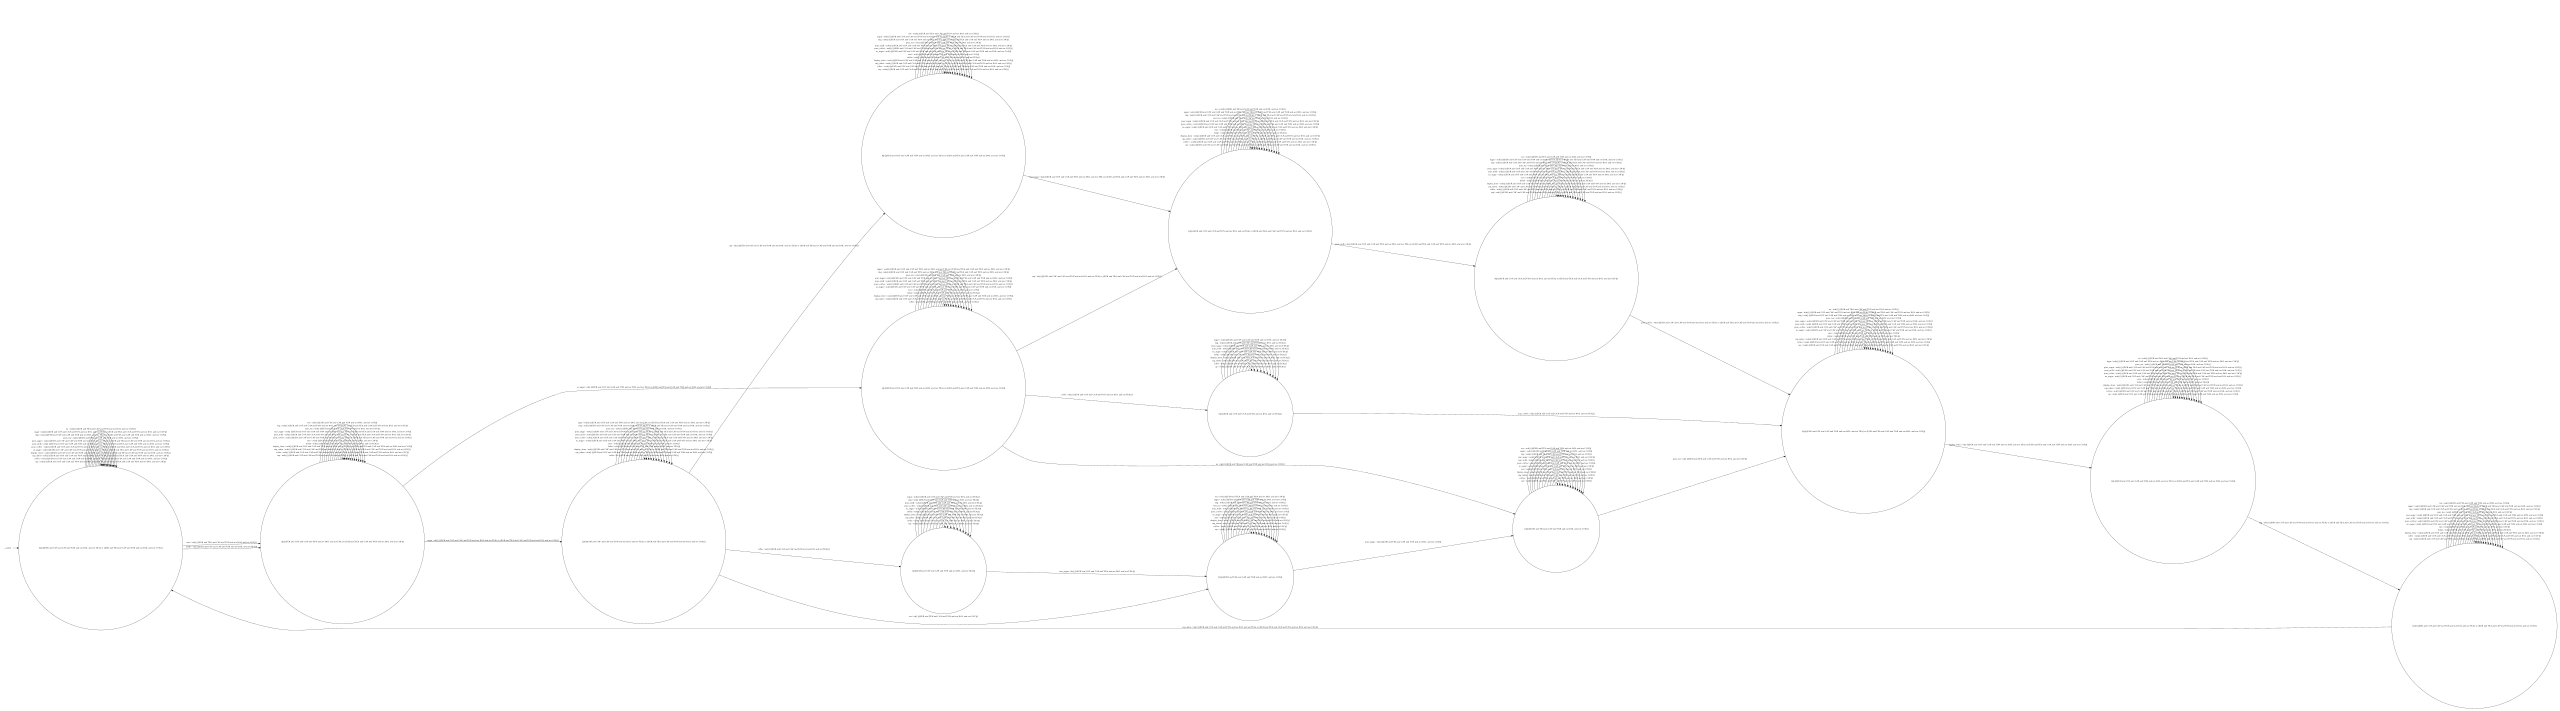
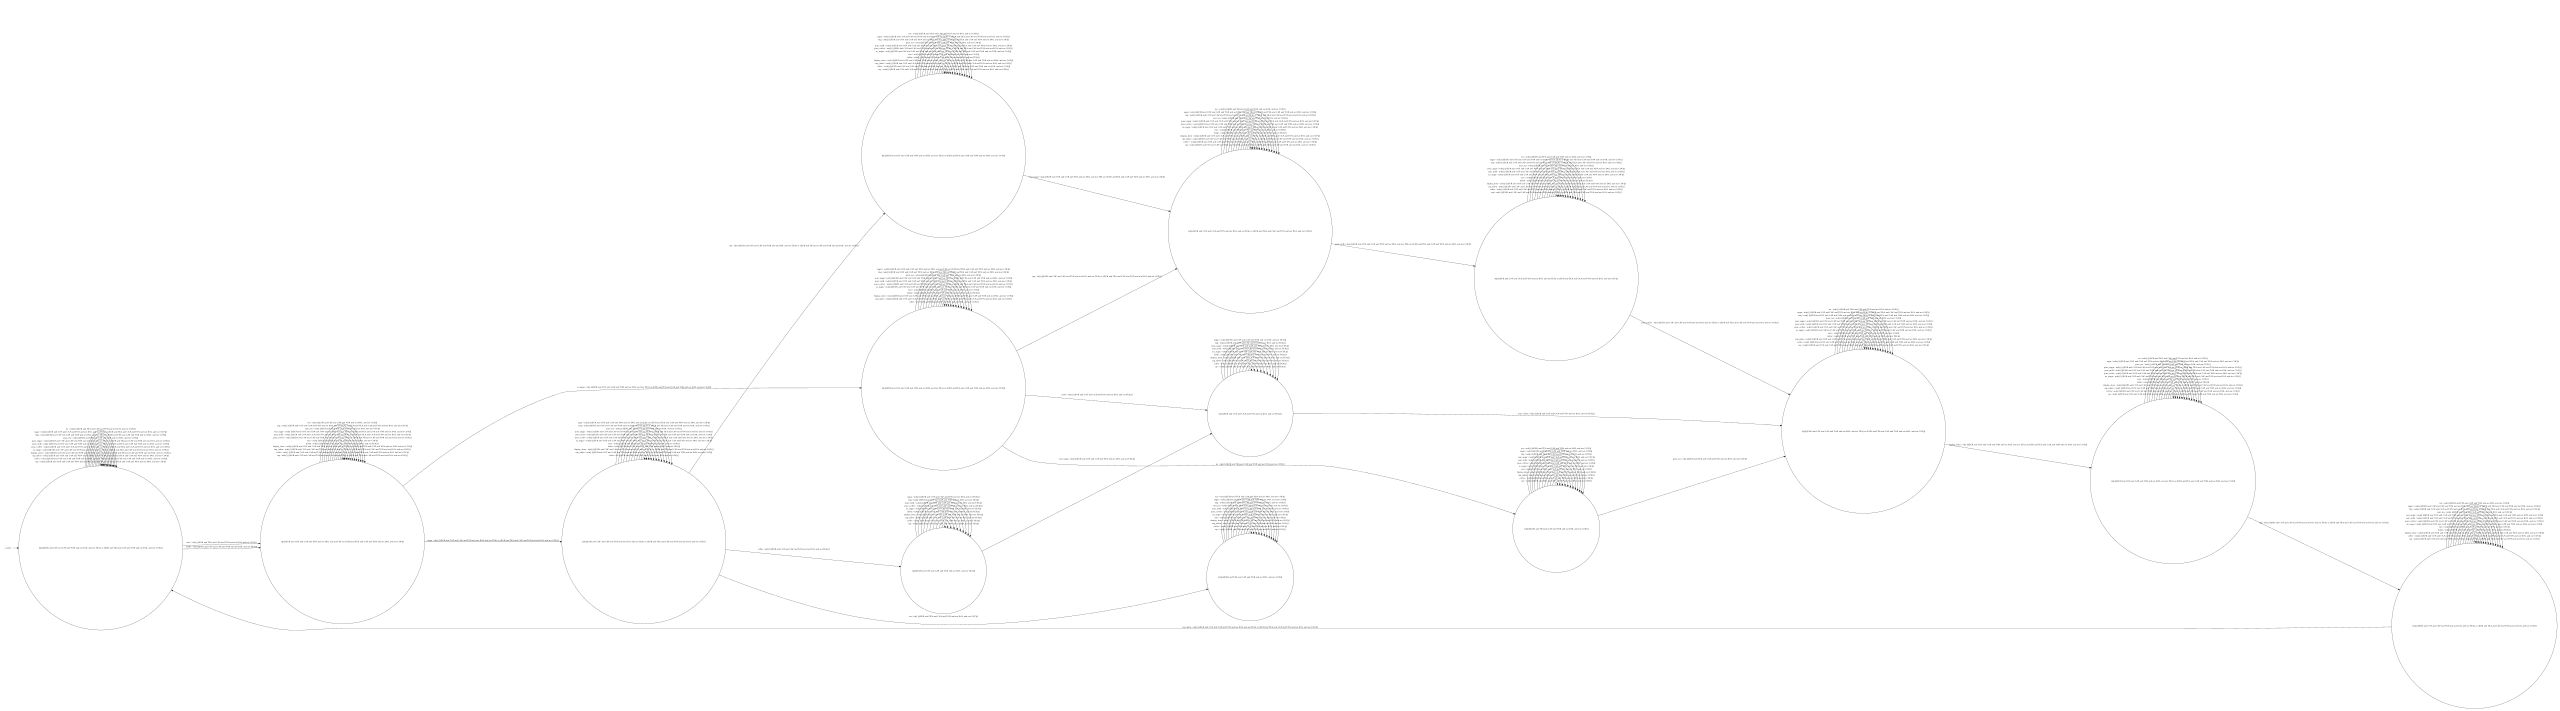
edge "12@[((EUR and TEA and CAP and TON and not DOL and not COF))]" -> "13@[((EUR and TEA and CAP and TON and not DOL and not COF))]": removed, label "pour_sugar / ok() [((EUR and TEA and CAP and TON and not DOL and not COF))]"
edge "5@[((EUR and COF and CAP and TON and not DOL and not TEA))]" -> "12@[((EUR and TEA and CAP and TON and not DOL and not COF))]": now "5@[((EUR and COF and CAP and TON and not DOL and not TEA))]" -> "7@[((EUR and COF and CAP and TON and not DOL and not TEA))]"
